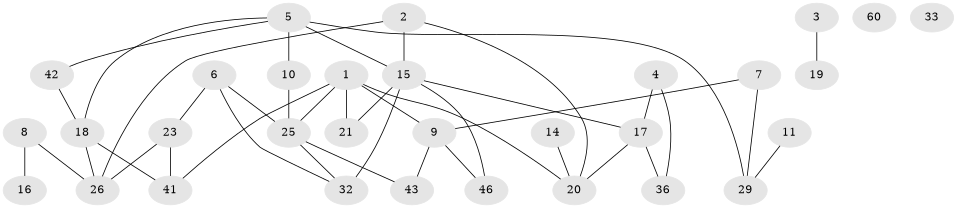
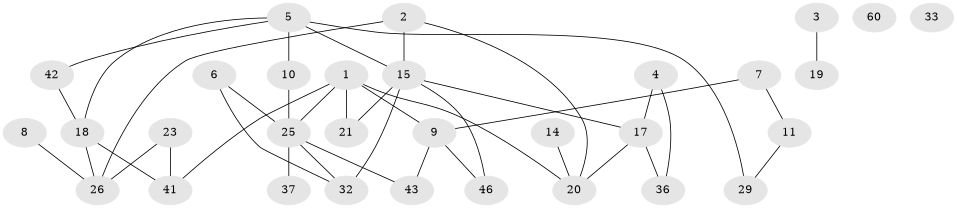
edge "6" -- "23": removed
edge "7" -- "29": now "7" -- "11"
node "16": removed
node "37": added
